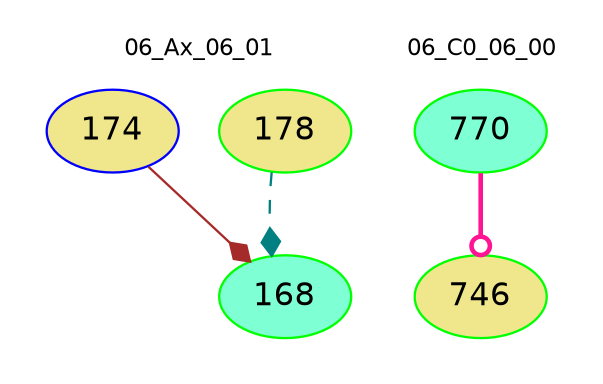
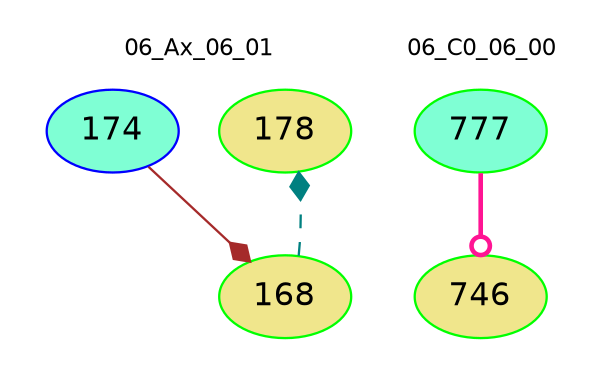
node "174": fillcolor khaki -> aquamarine
node "770": label "770" -> "777"
edge "178" -> "168": reversed
node "168": fillcolor aquamarine -> khaki
